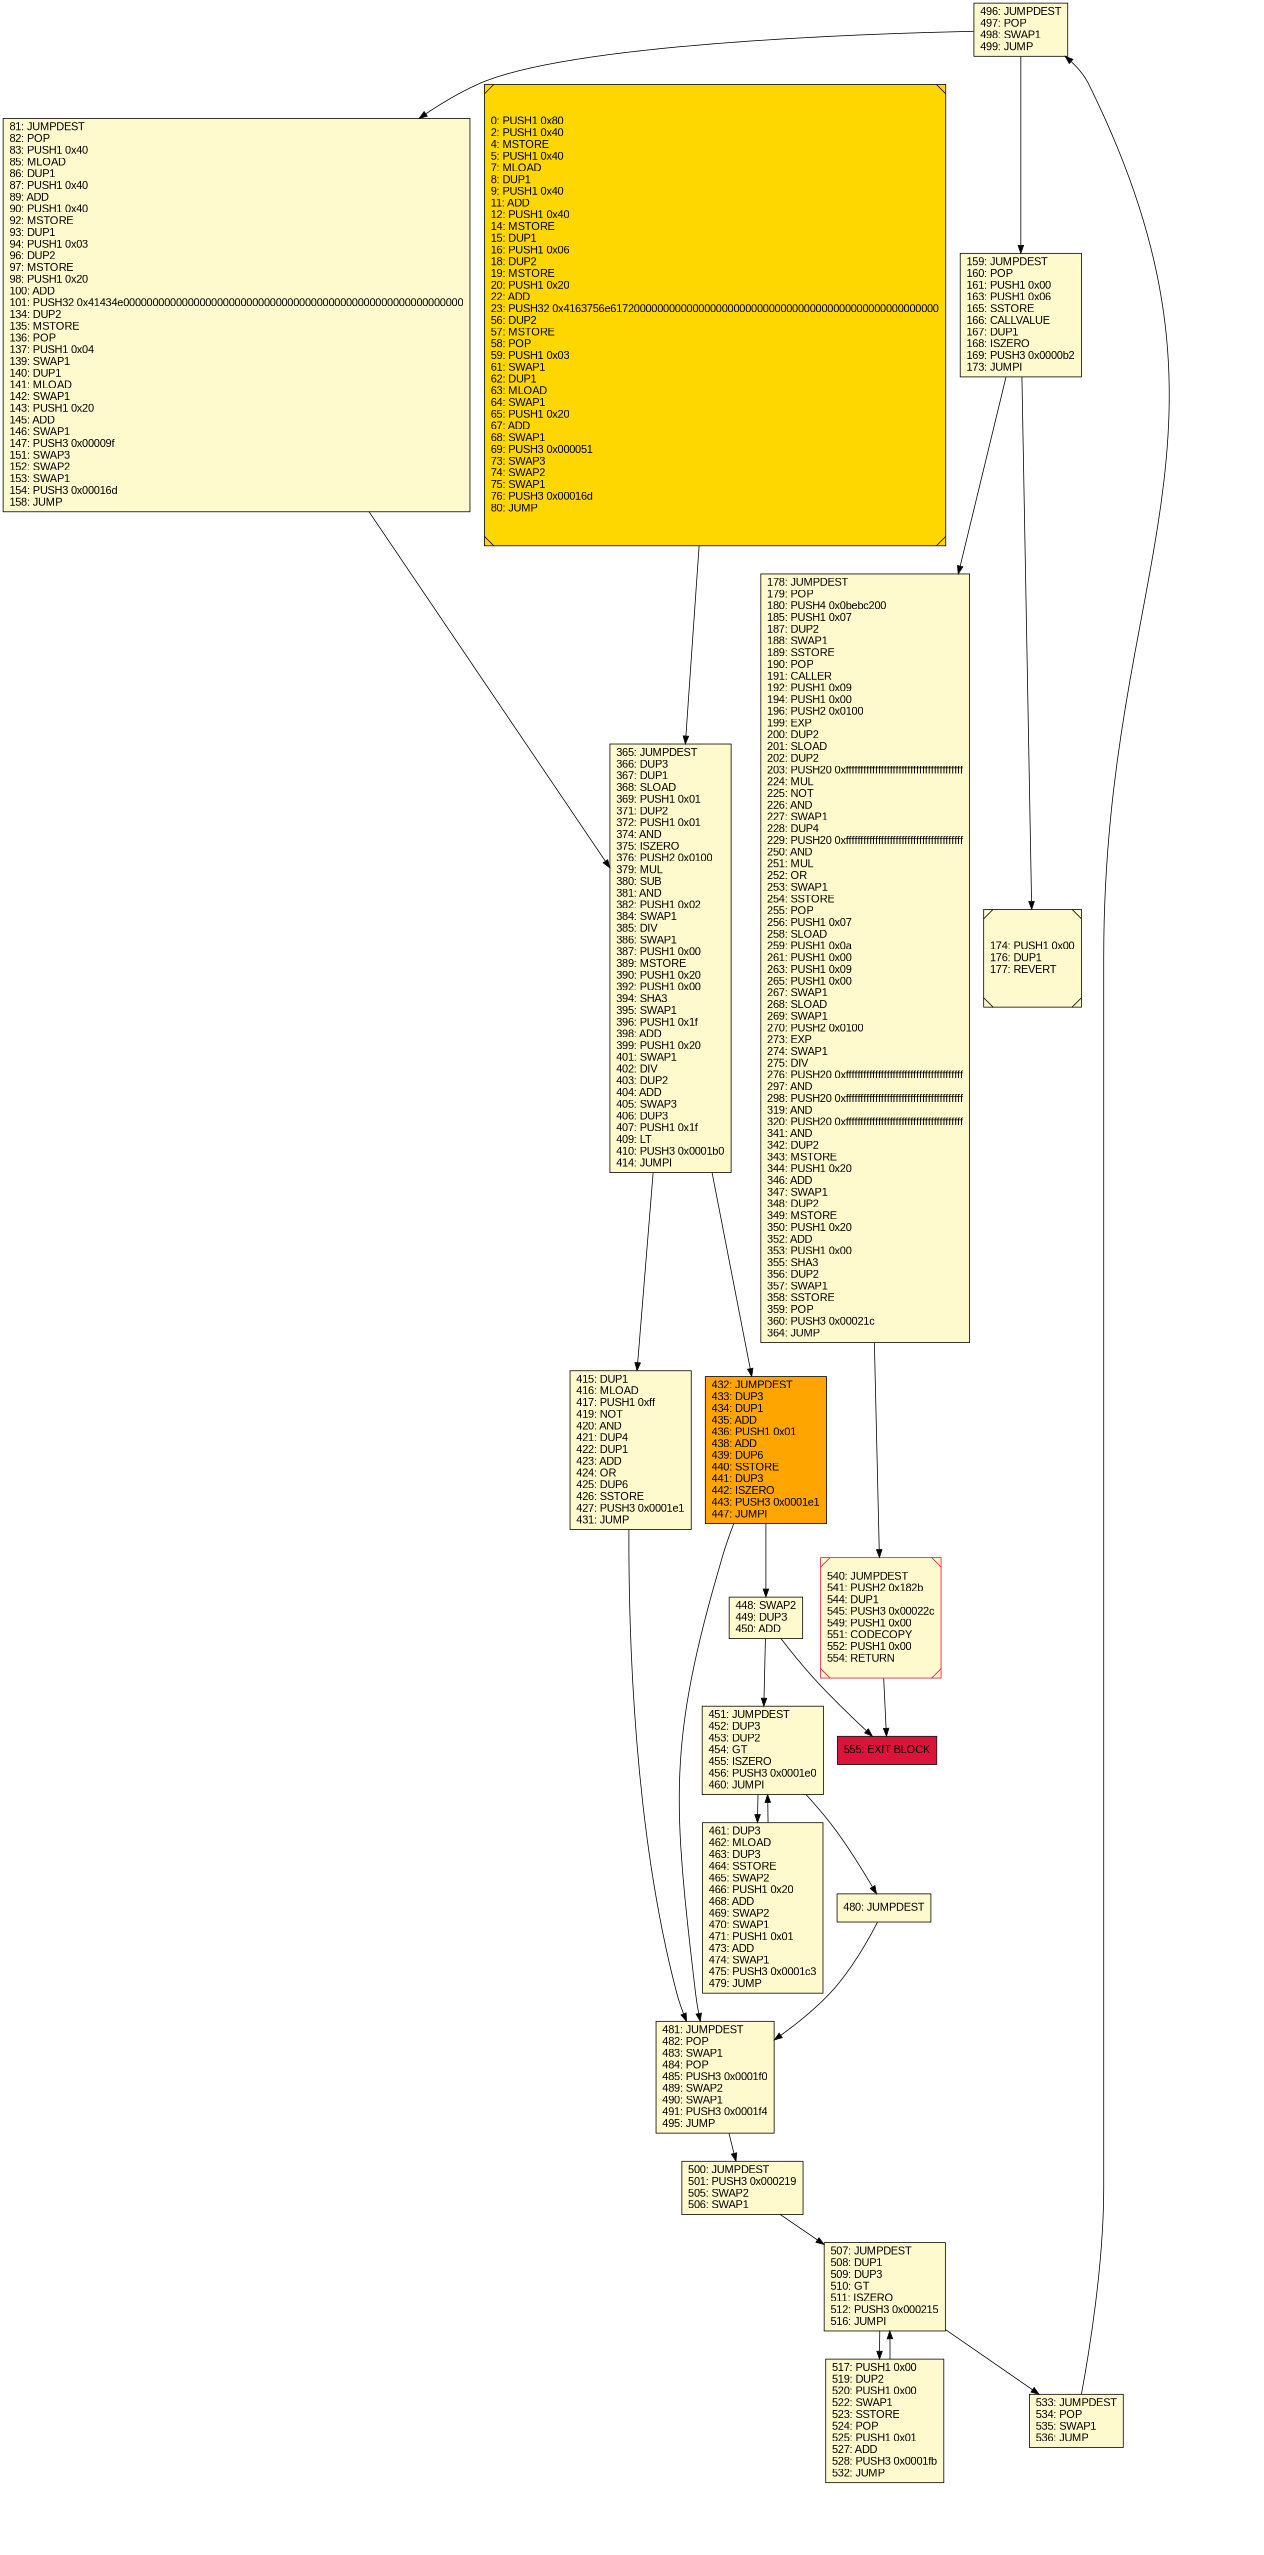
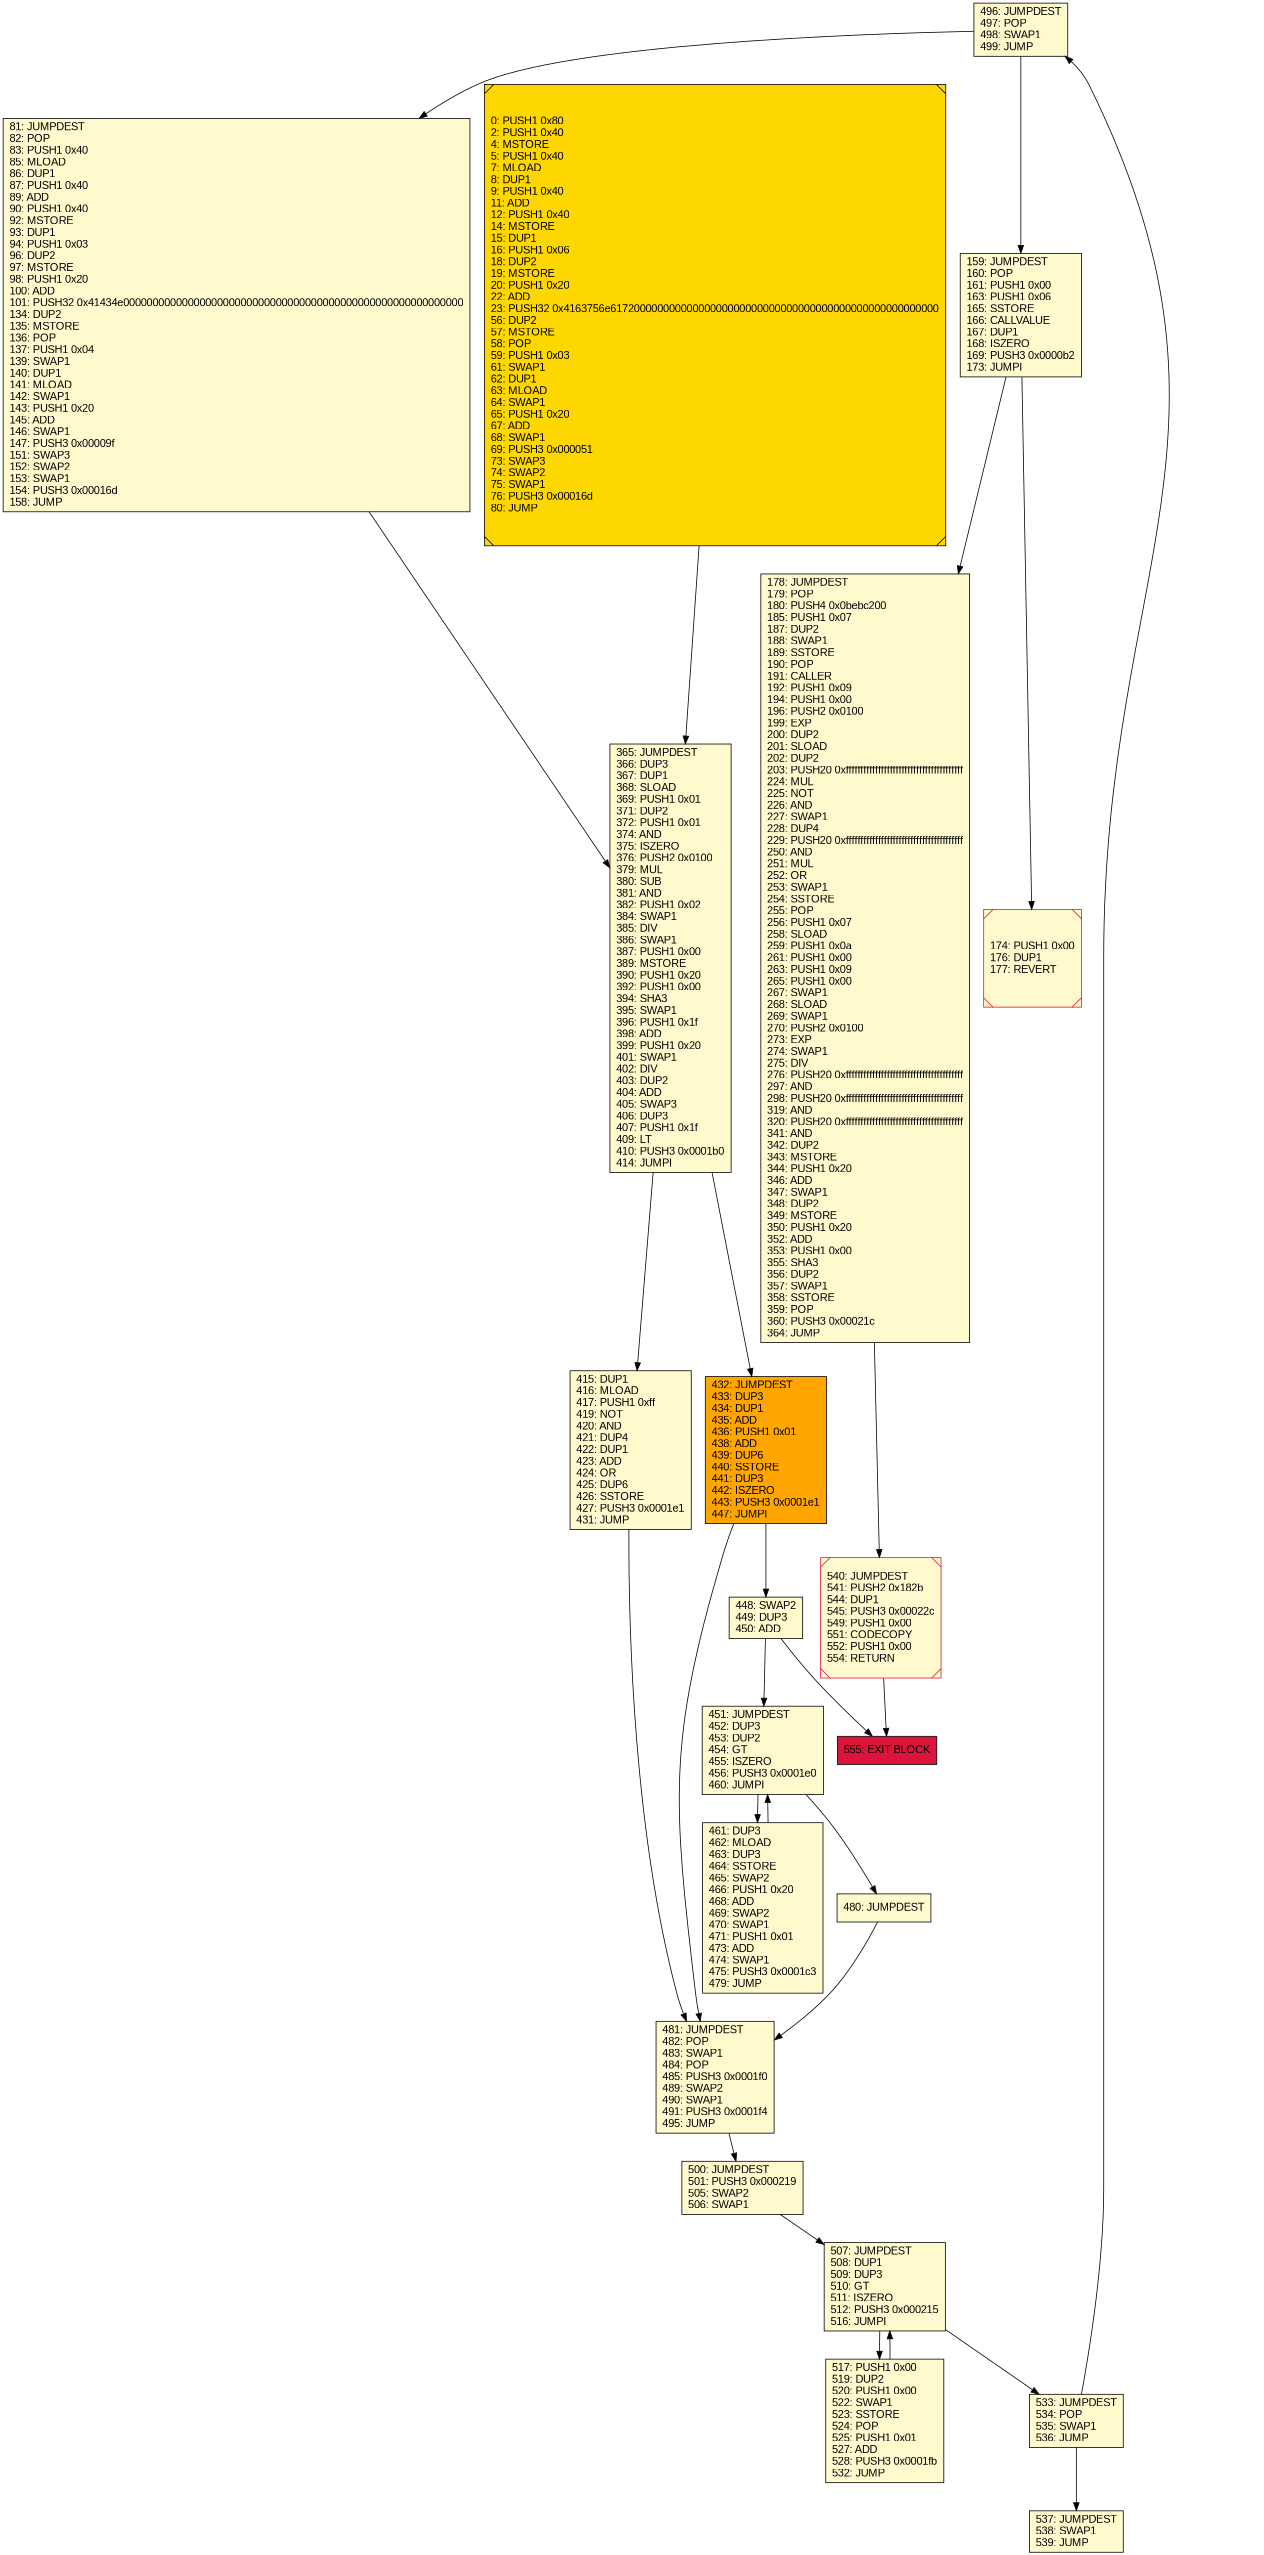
node "174: PUSH1 0x00 176: DUP1 177: REVERT": color black -> crimson
node "537: JUMPDEST 538: SWAP1 539: JUMP": added
